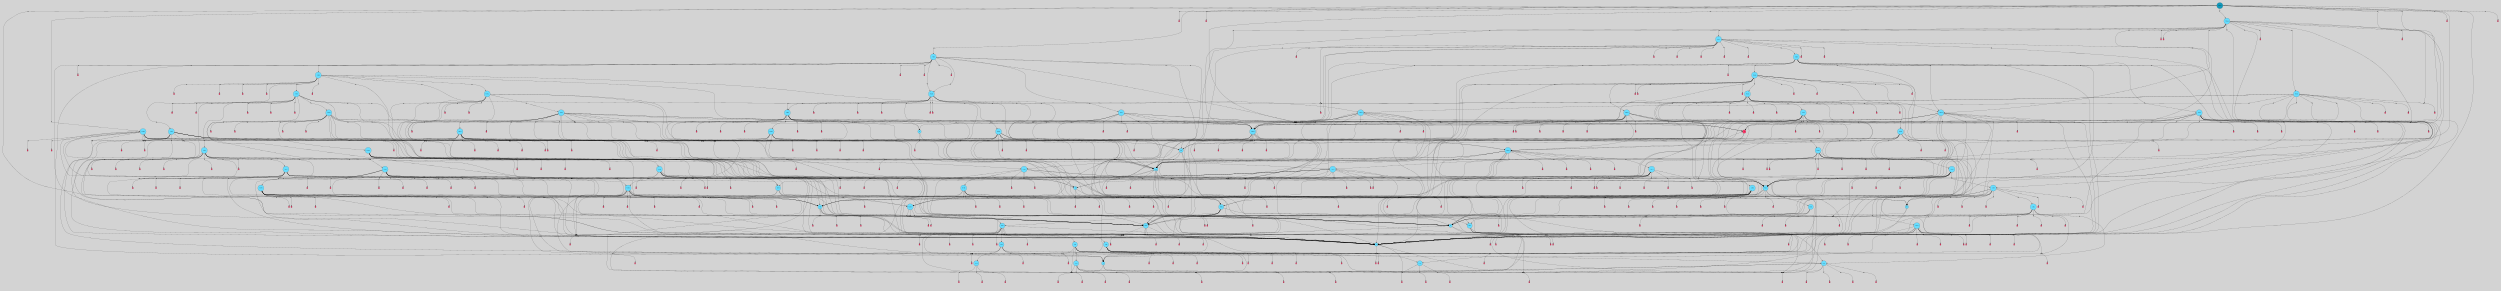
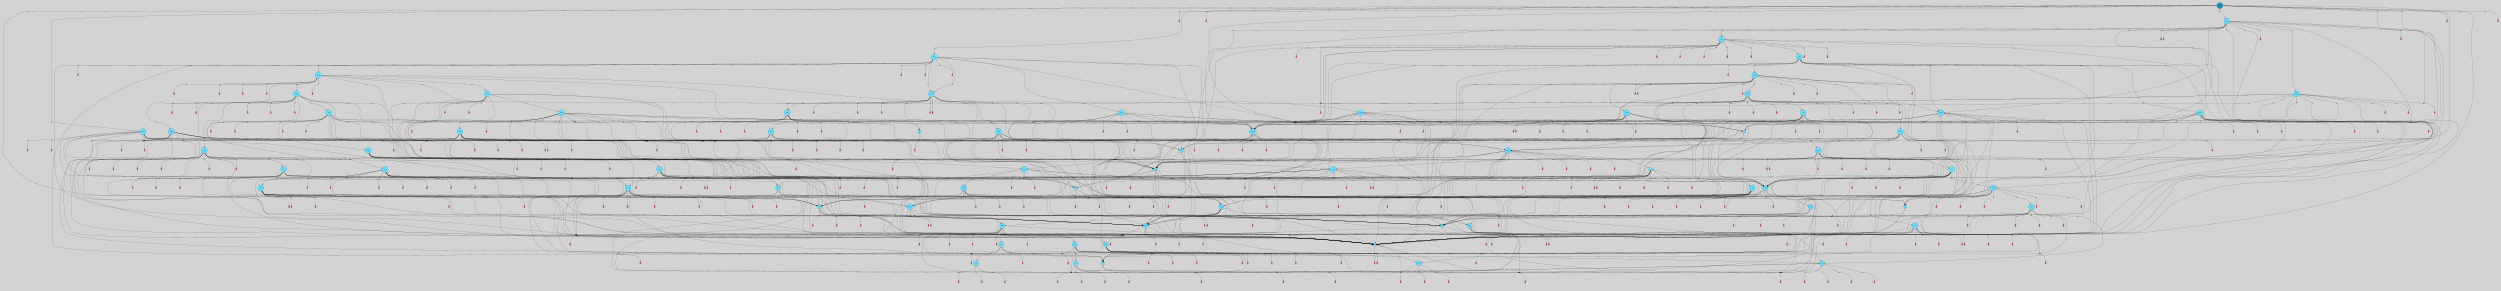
node "T6": fillcolor #ff3366 -> #66ddff
node "T2475": shape circle -> box
